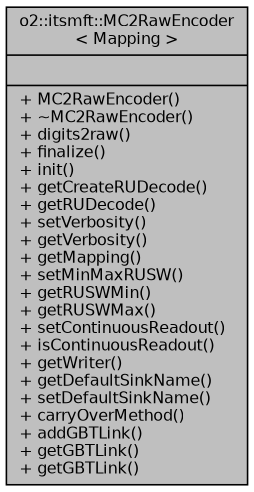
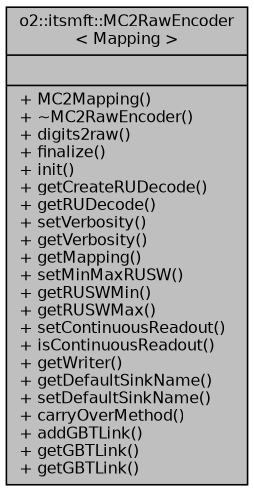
node "o2::itsmft::MC2RawEncoder": text "+ MC2RawEncoder()" -> "+ MC2Mapping()"
